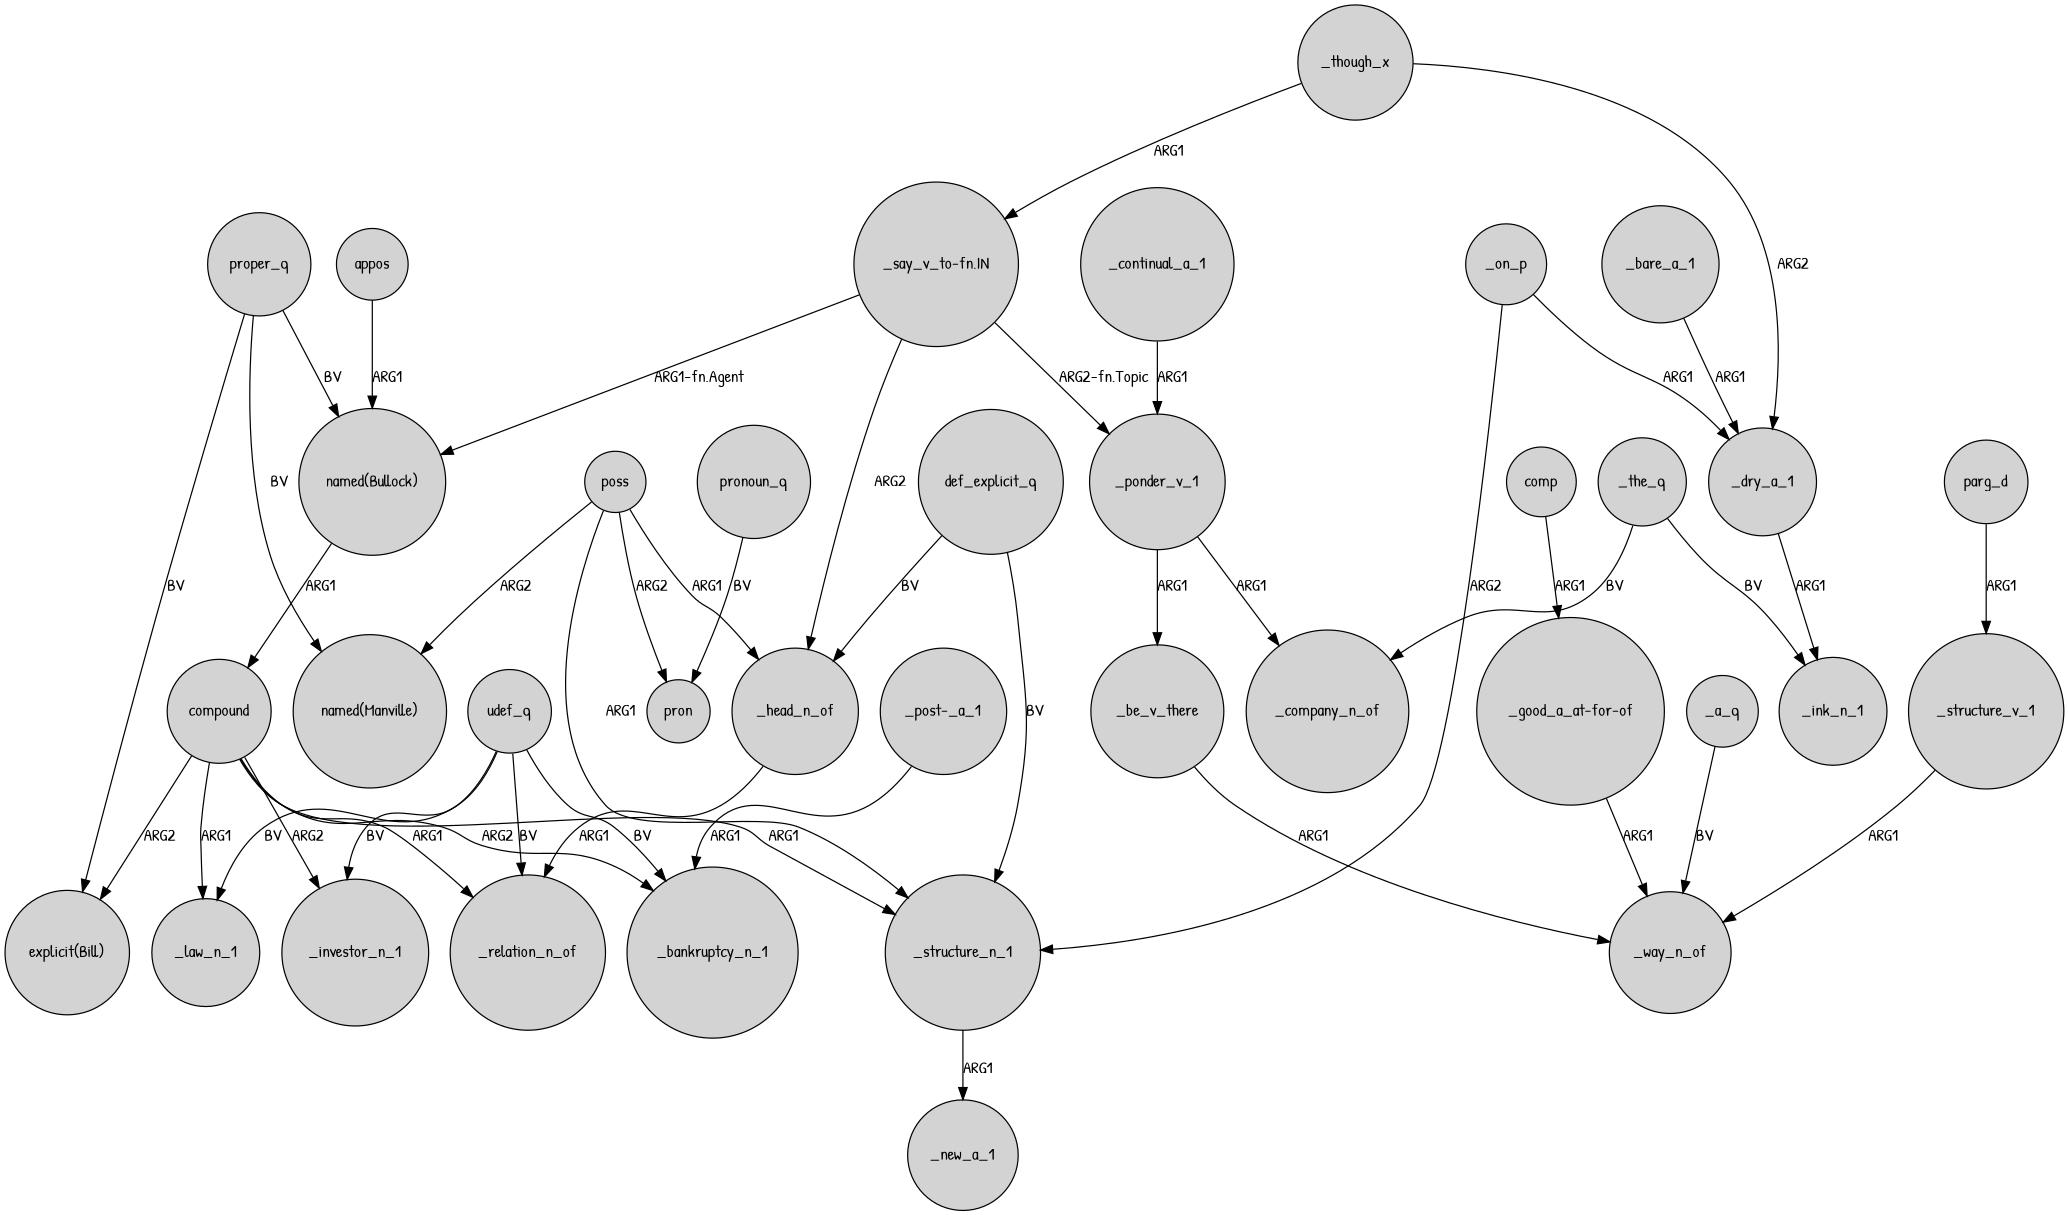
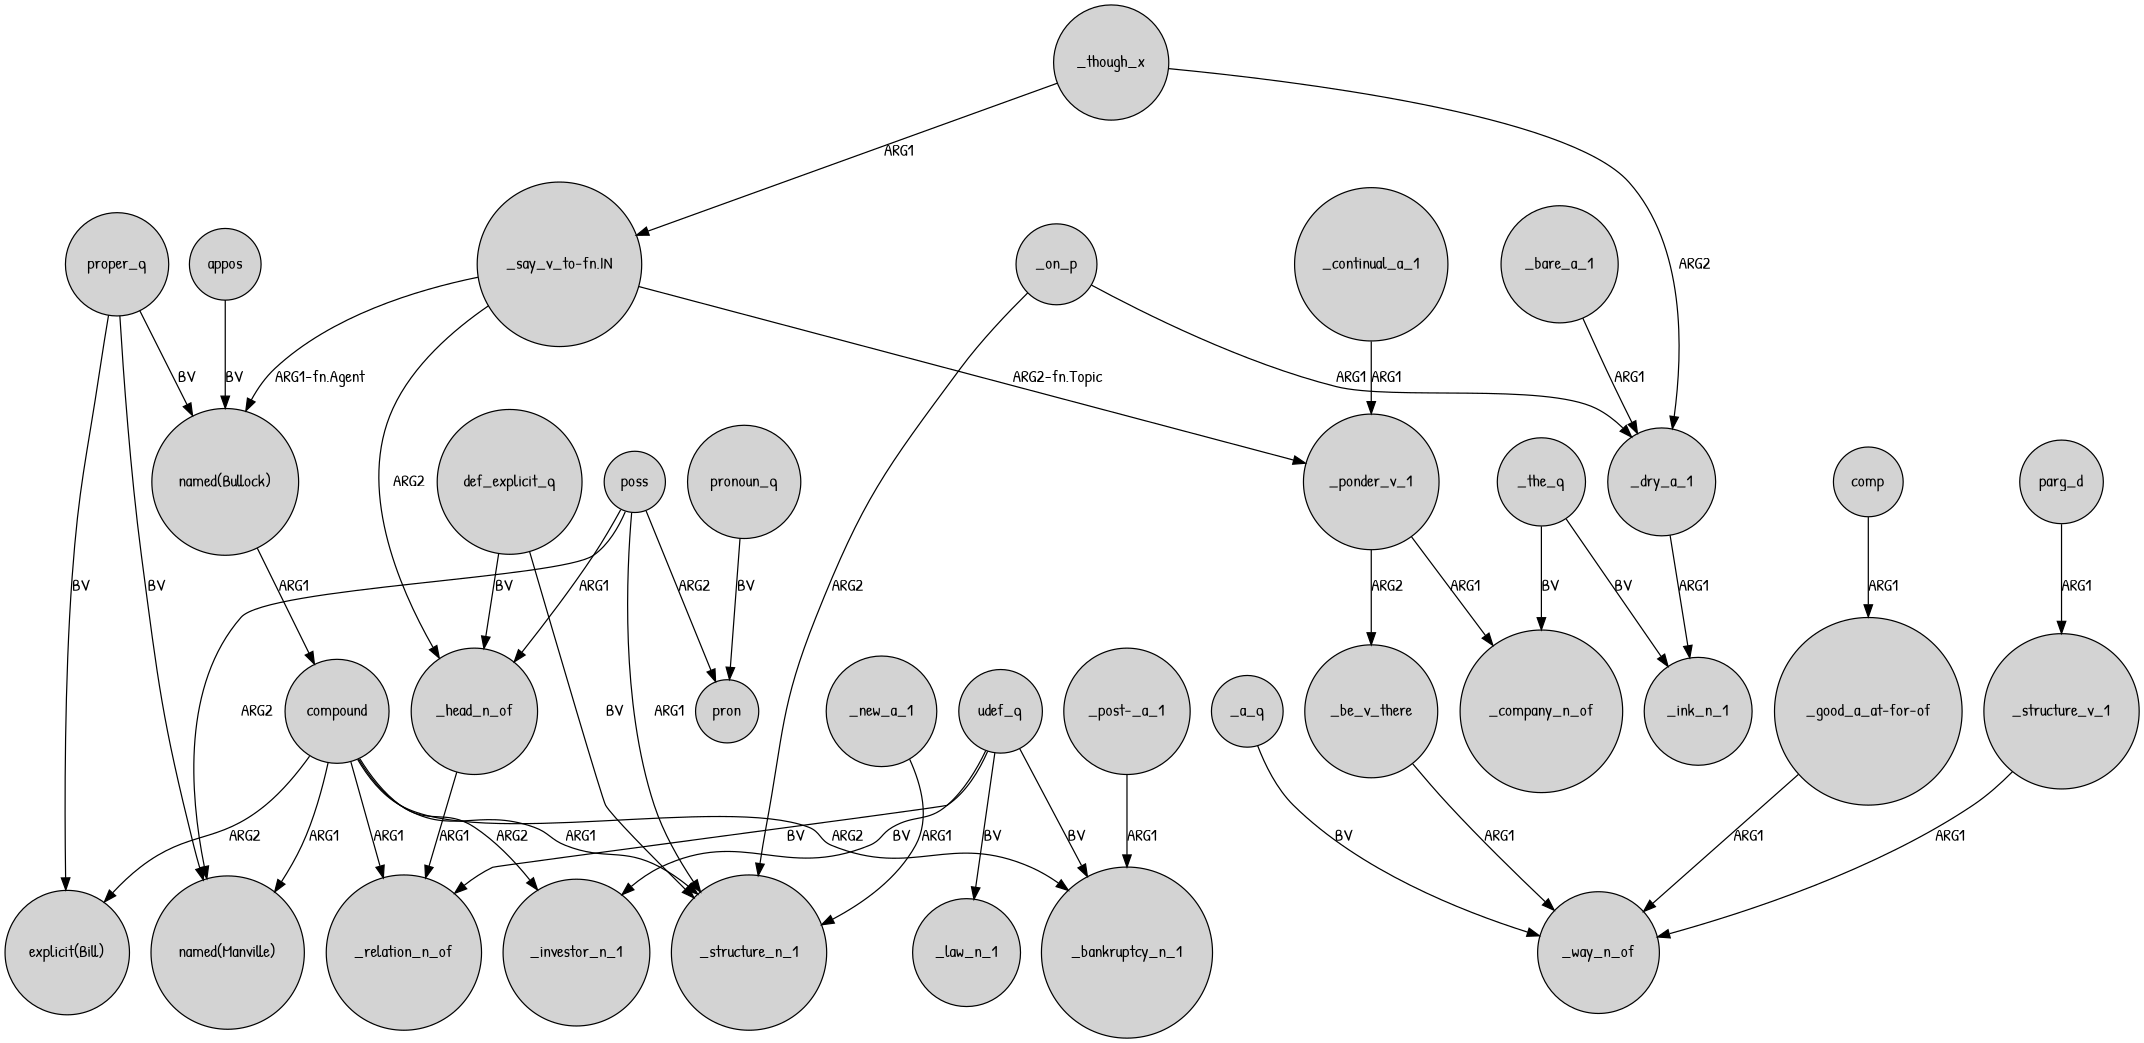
edge "appos" -> "named(Bullock)": label "ARG1" -> "BV"
edge "_ponder_v_1" -> "_be_v_there": label "ARG1" -> "ARG2"
edge "compound" -> "_law_n_1": now "compound" -> "named(Manville)"
edge "_structure_n_1" -> "_new_a_1": reversed
